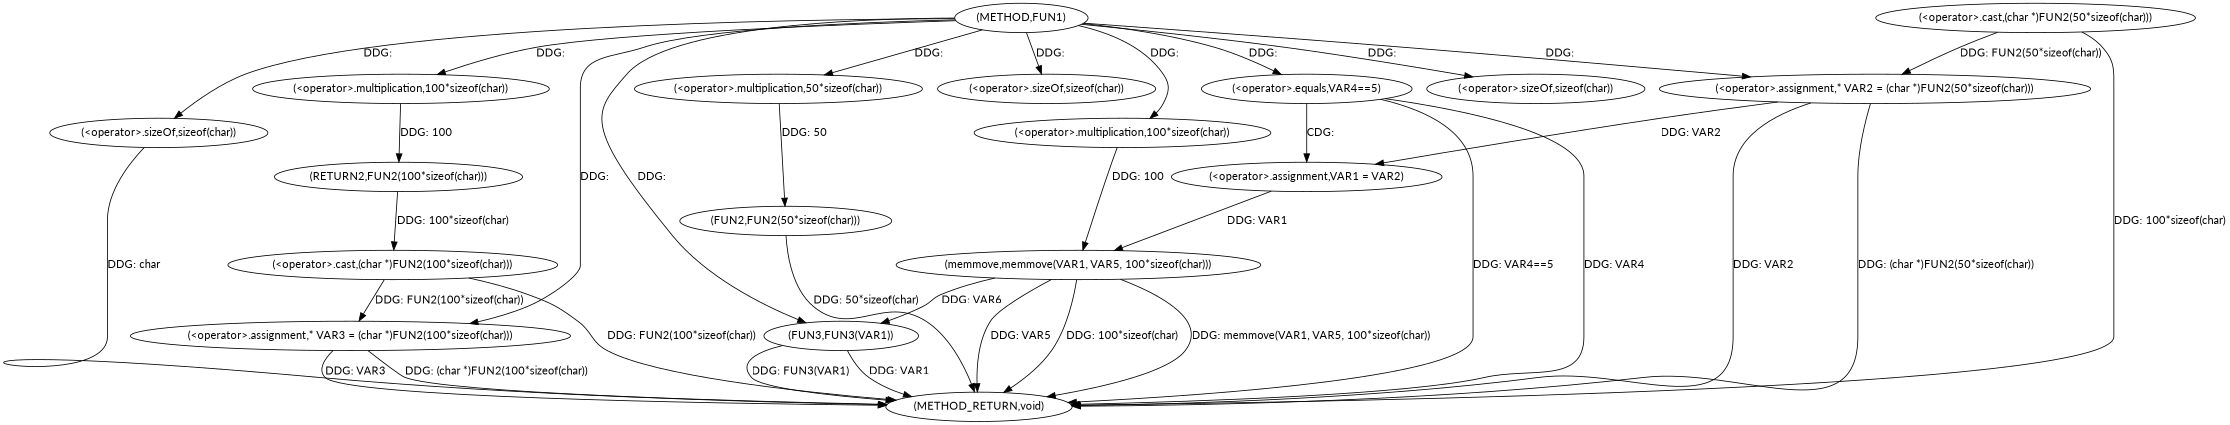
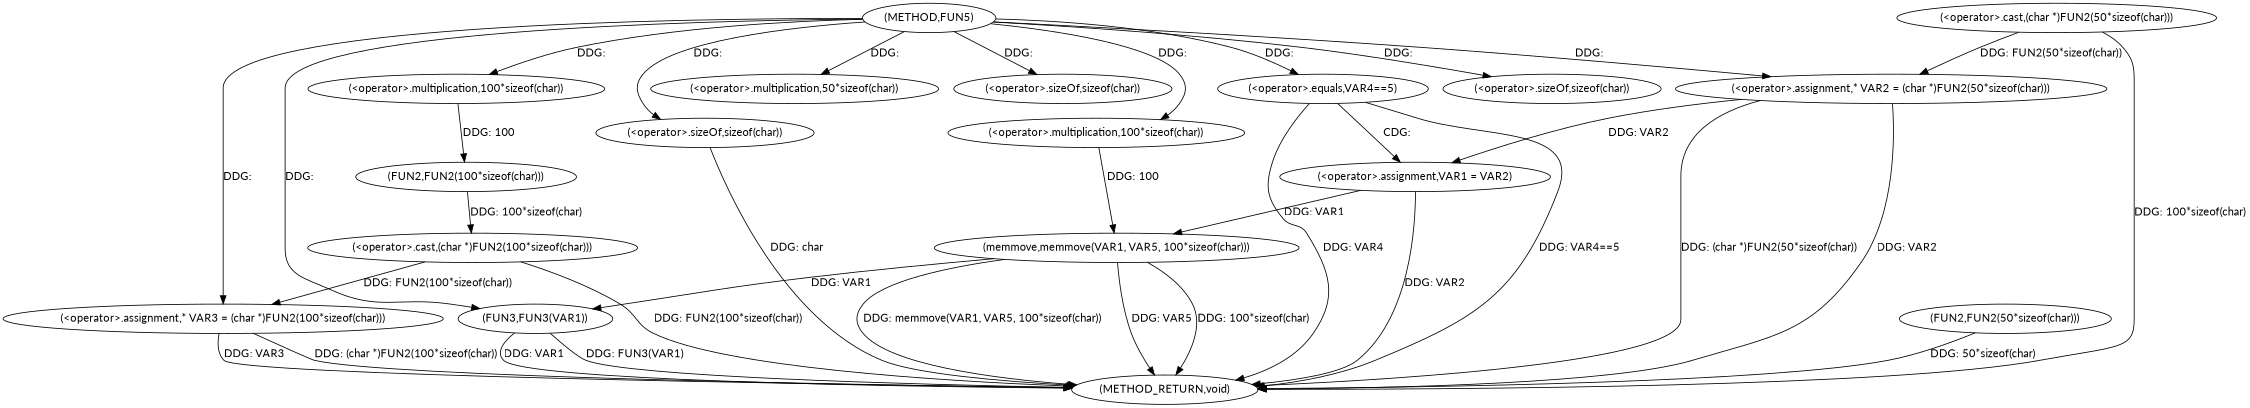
node "(METHOD,FUN1)": label "(METHOD,FUN1)" -> "(METHOD,FUN5)"
edge "(<operator>.multiplication,50*sizeof(char))" -> "(FUN2,FUN2(50*sizeof(char)))": removed, label "DDG: 50"
node "(RETURN2,FUN2(100*sizeof(char)))": label "(RETURN2,FUN2(100*sizeof(char)))" -> "(FUN2,FUN2(100*sizeof(char)))"
edge "(memmove,memmove(VAR1, VAR5, 100*sizeof(char)))" -> "(FUN3,FUN3(VAR1))": label "DDG: VAR6" -> "DDG: VAR1"
edge "(<operator>.assignment,VAR1 = VAR2)" -> "(METHOD_RETURN,void)": added, label "DDG: VAR2"
